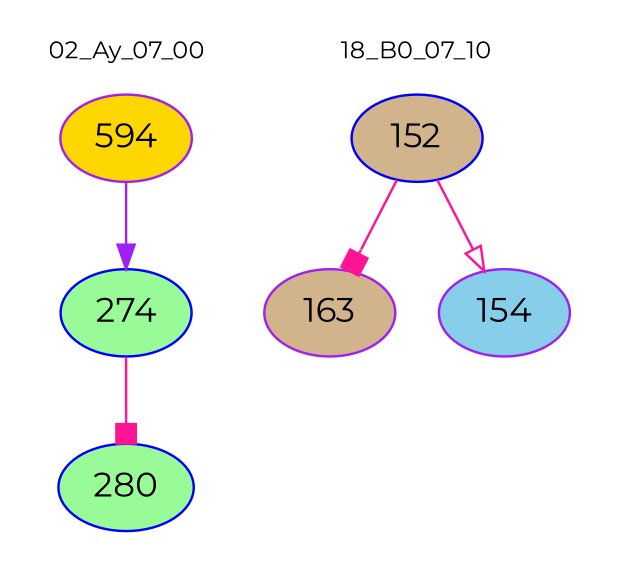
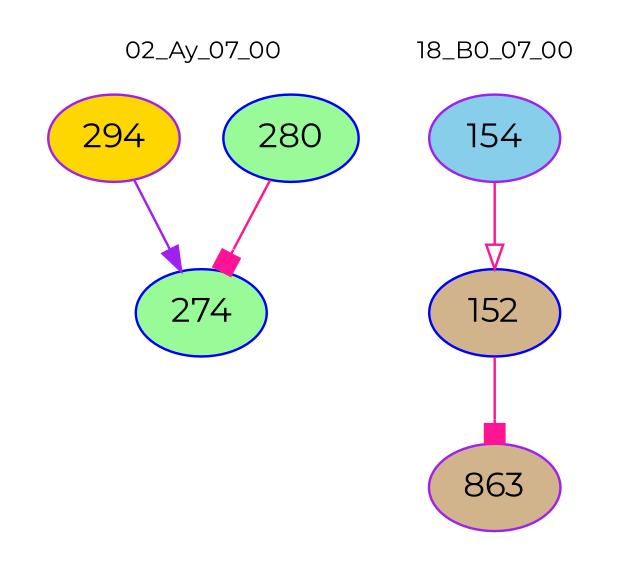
cluster "18_B0_07_10": label "18_B0_07_10" -> "18_B0_07_00"
node "594": label "594" -> "294"
edge "152" -> "154": reversed
node "163": label "163" -> "863"
edge "274" -> "280": reversed
